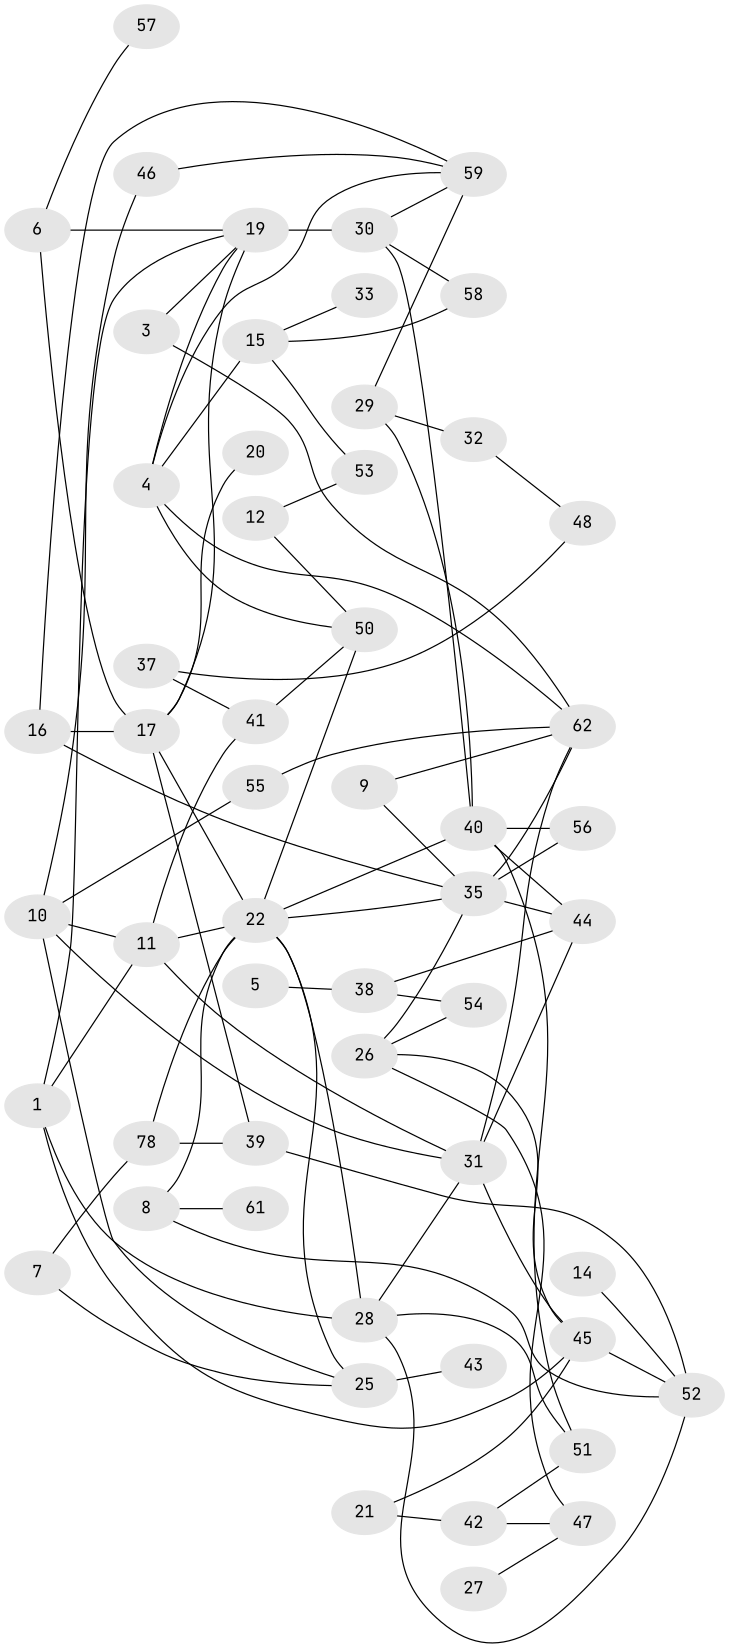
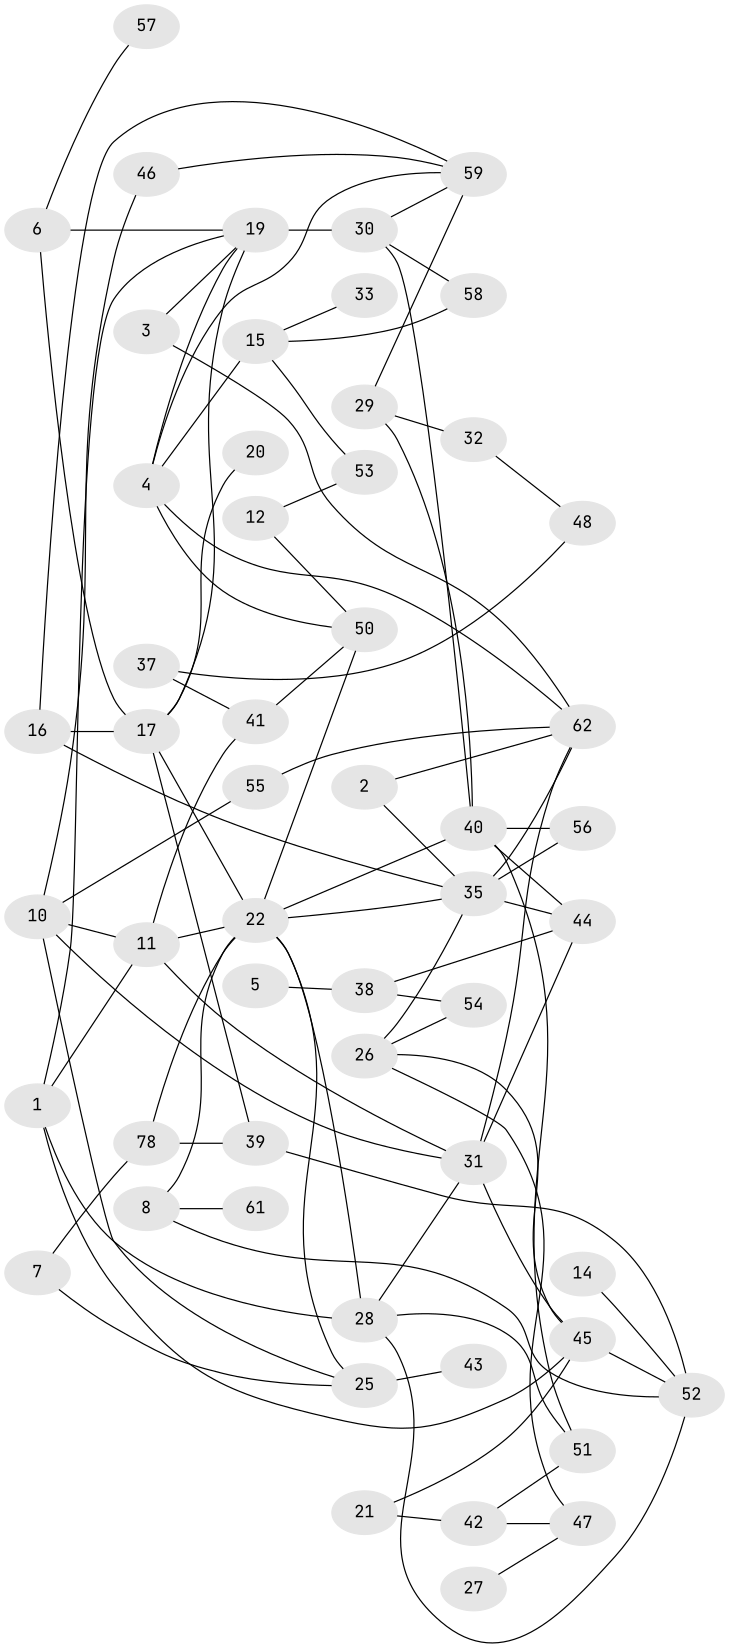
node "9": label "9" -> "2"
